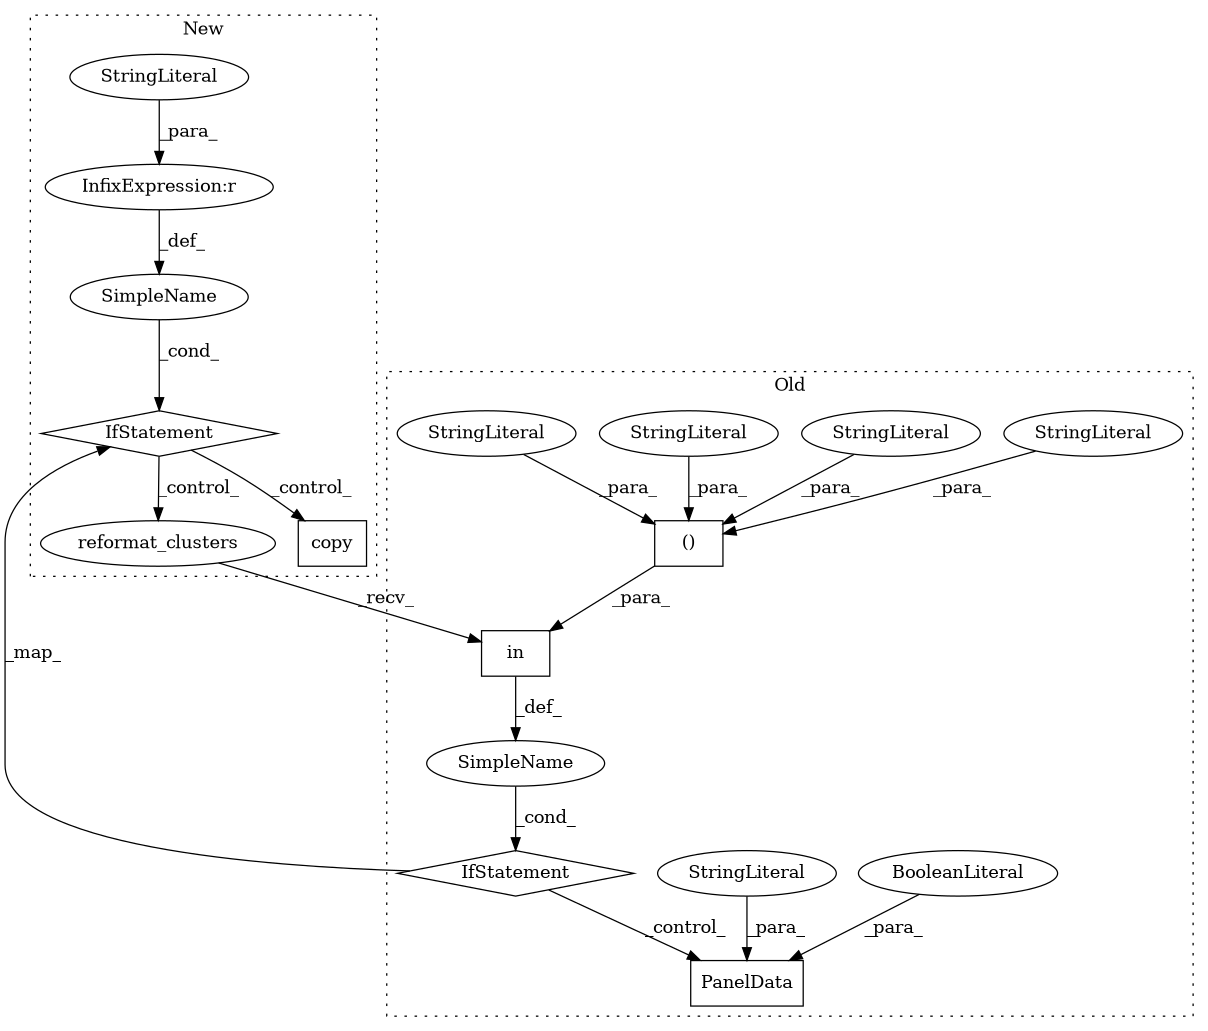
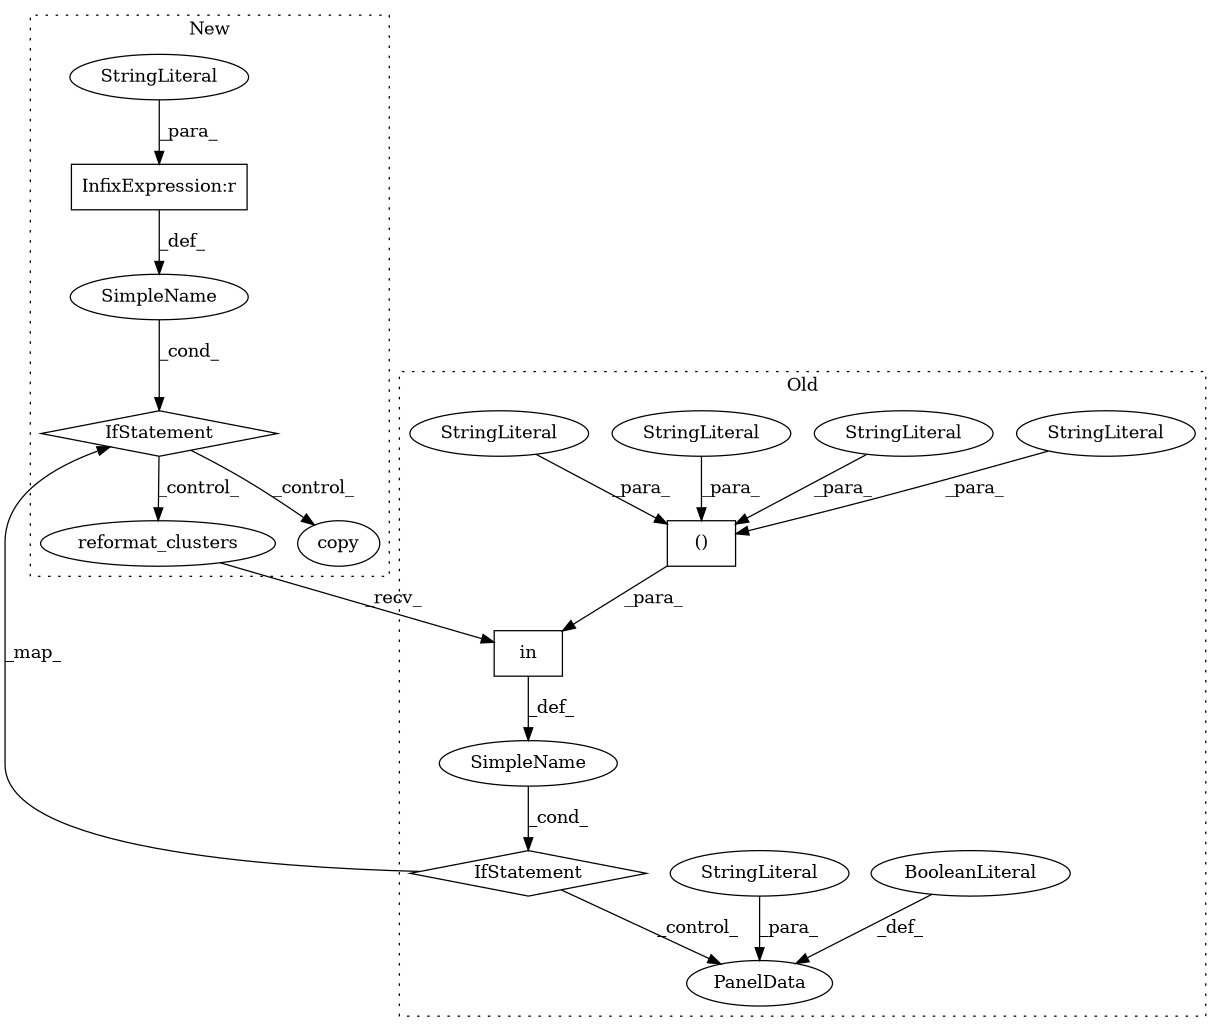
node "InfixExpression:r": shape ellipse -> box
node "copy": shape box -> ellipse
edge "BooleanLiteral" -> "PanelData": label "_para_" -> "_def_"
node "PanelData": shape box -> ellipse
